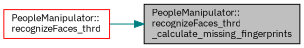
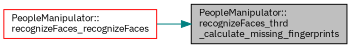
node "PeopleManipulator:: recognizeFaces_thrd": label "PeopleManipulator:: recognizeFaces_thrd" -> "PeopleManipulator:: recognizeFaces_recognizeFaces"
